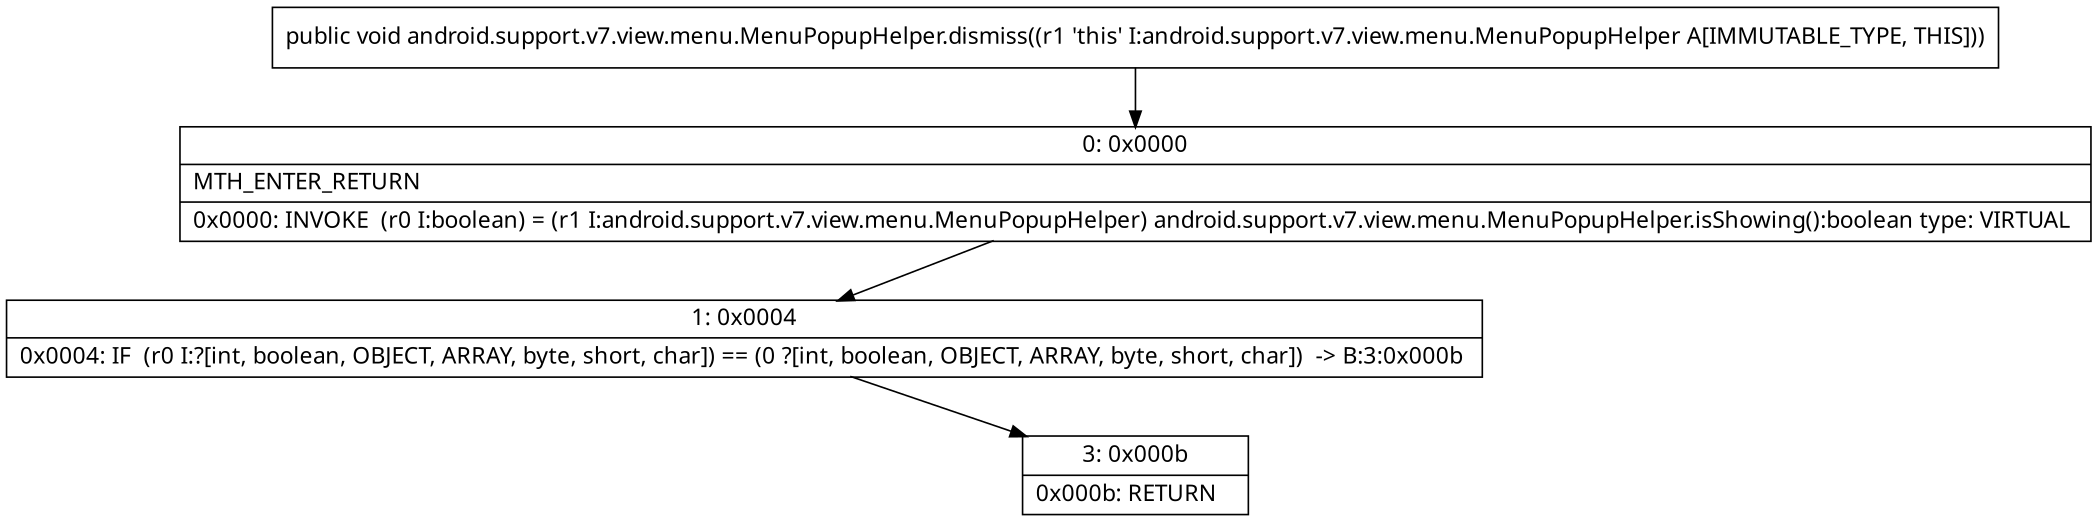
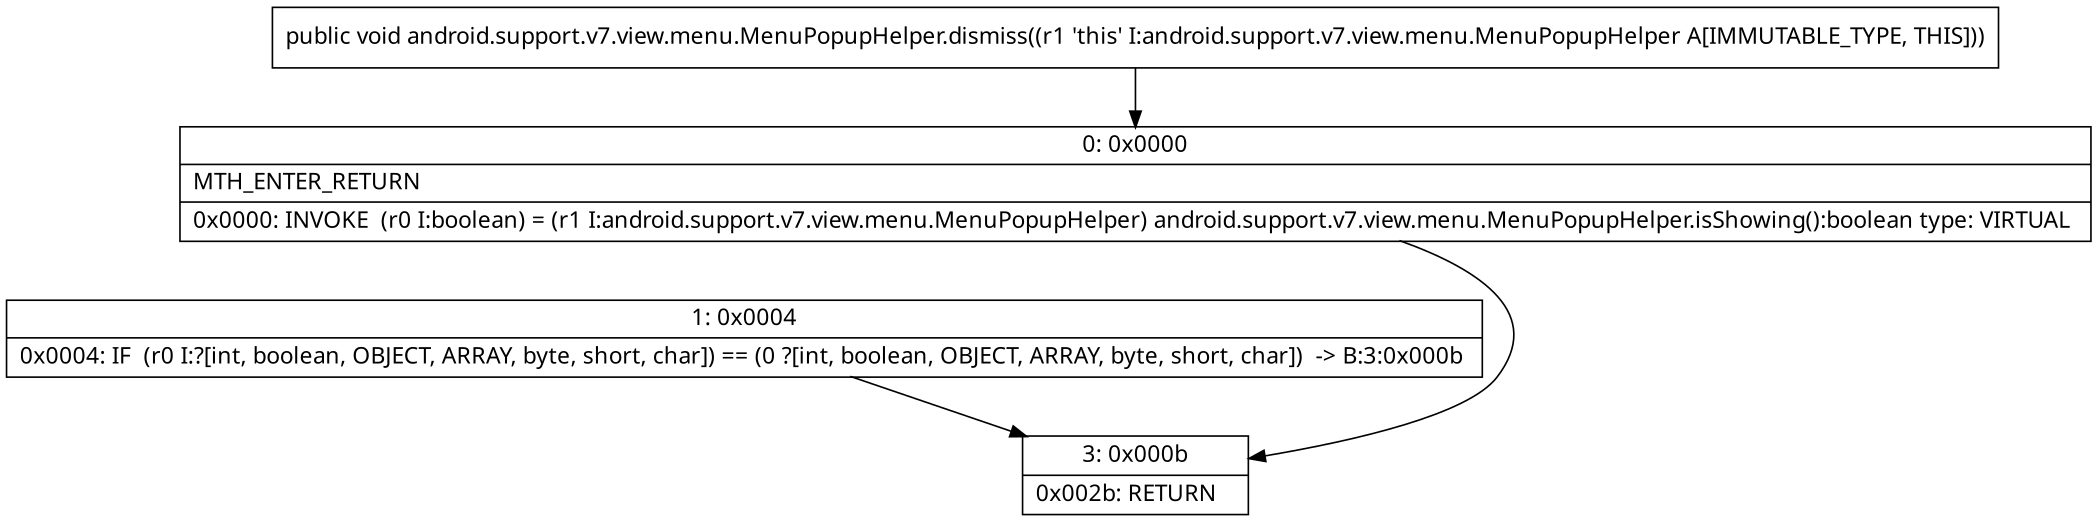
edge "0: 0x0000" -> "1: 0x0004": now "0: 0x0000" -> "3: 0x000b"
node "3: 0x000b": text "0x000b: RETURN" -> "0x002b: RETURN"
